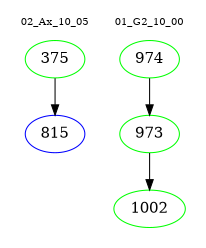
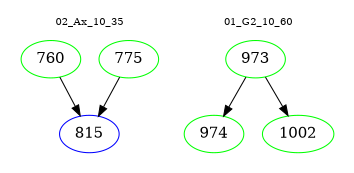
cluster "02_Ax_10_05": label "02_Ax_10_05" -> "02_Ax_10_35"
cluster "01_G2_10_00": label "01_G2_10_00" -> "01_G2_10_60"
node "760": added
node "375": label "375" -> "775"
edge "974" -> "973": reversed
